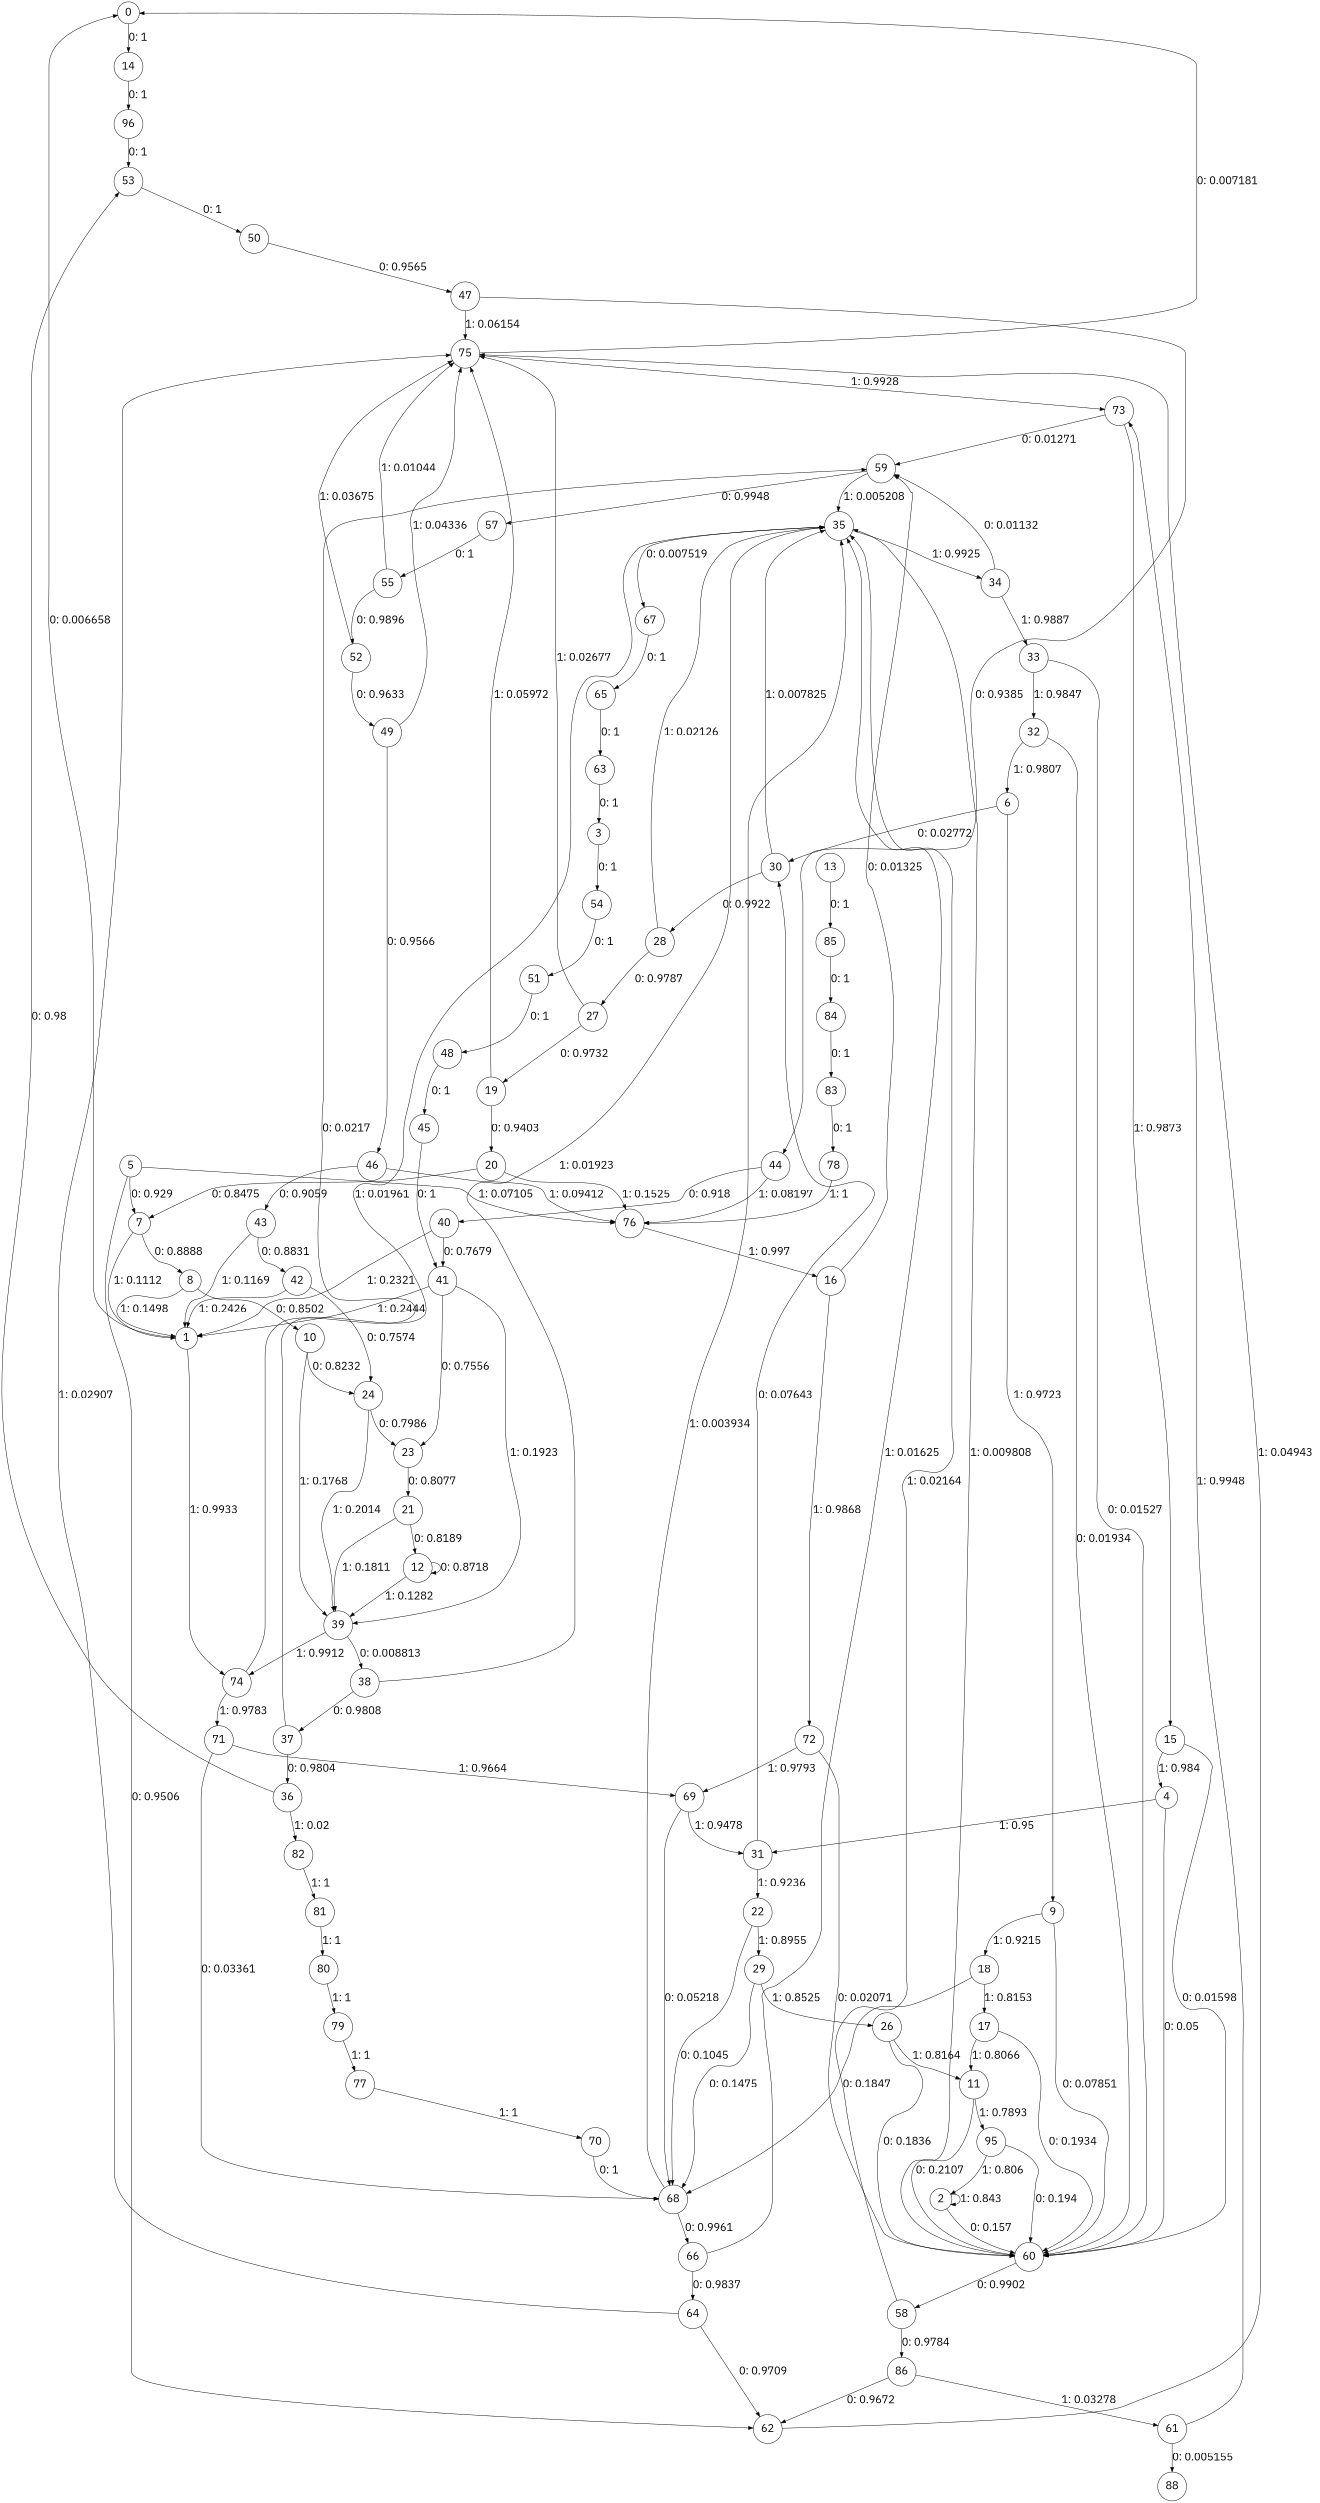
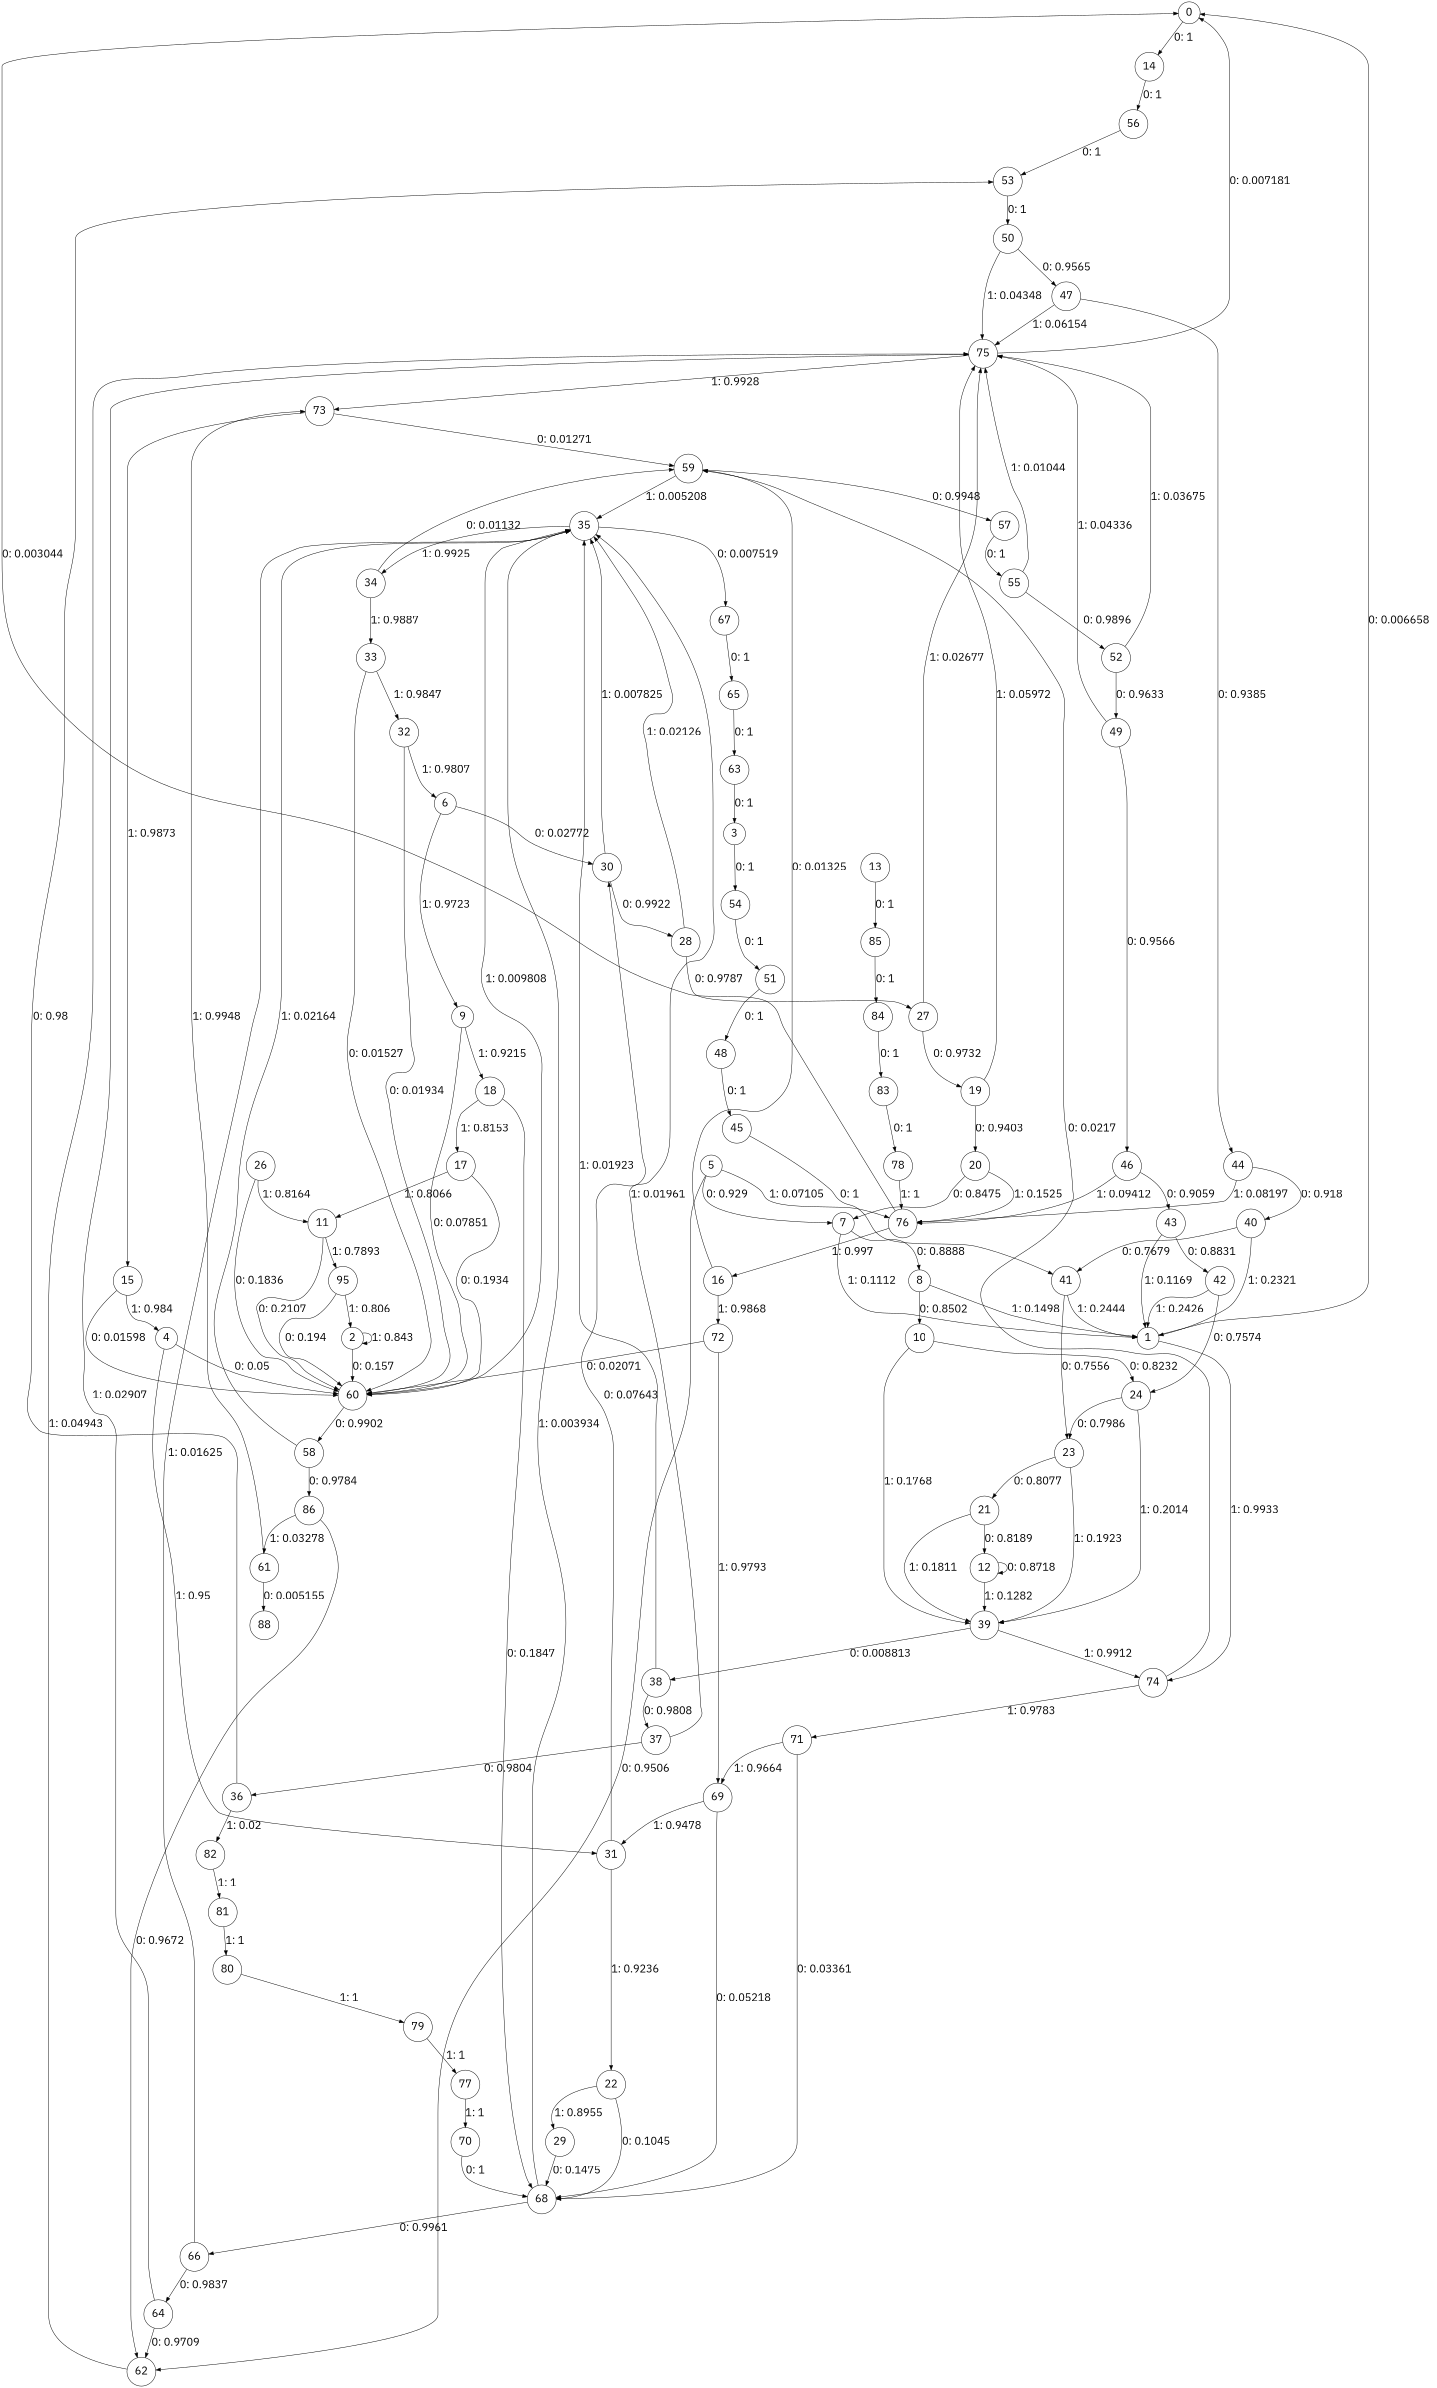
node "96": label "96" -> "56"
edge "50" -> "75": added, label "1: 0.04348"
edge "76" -> "0": added, label "0: 0.003044"
edge "41" -> "39": now "23" -> "39"
edge "29" -> "26": removed, label "1: 0.8525"
